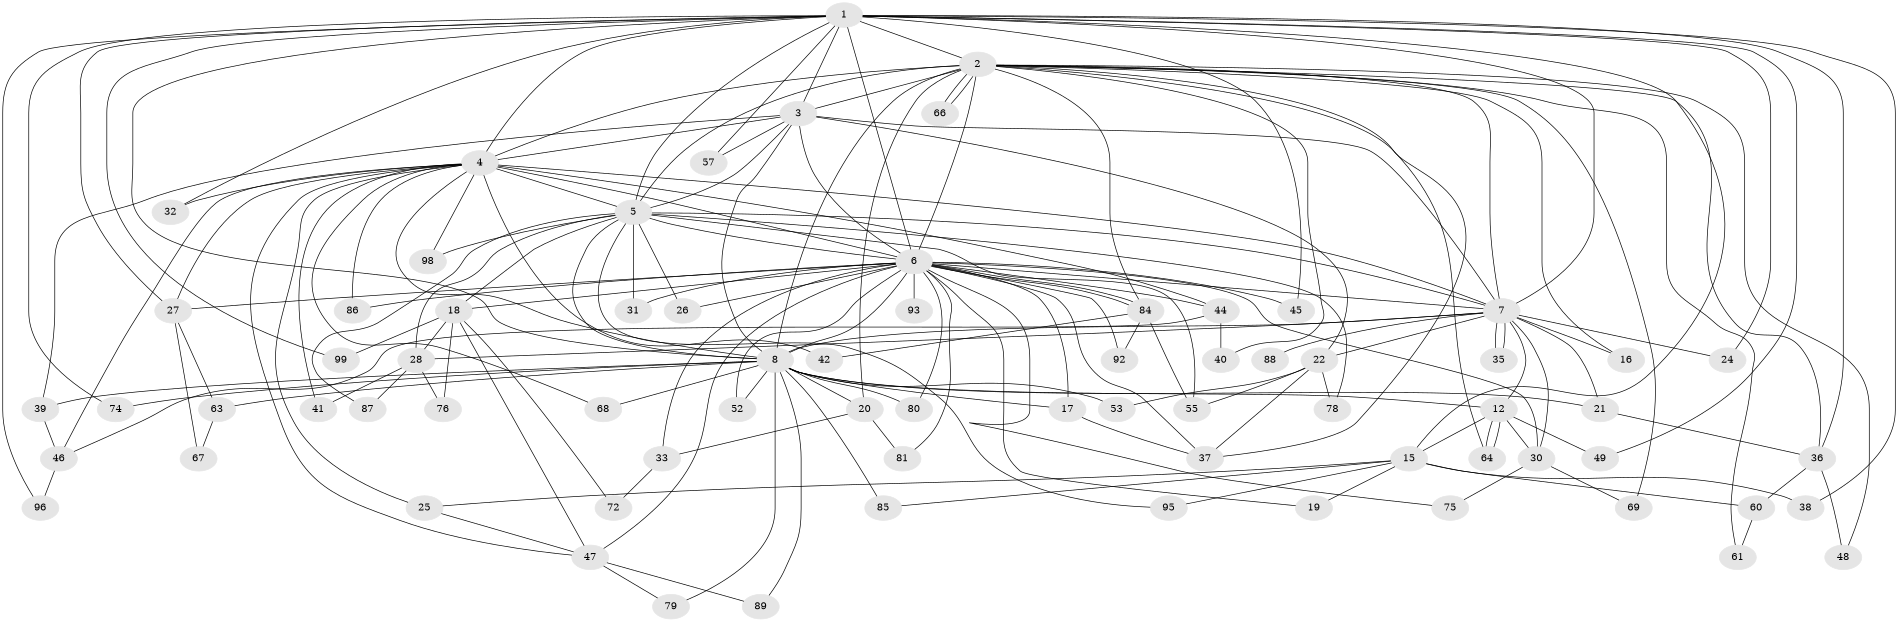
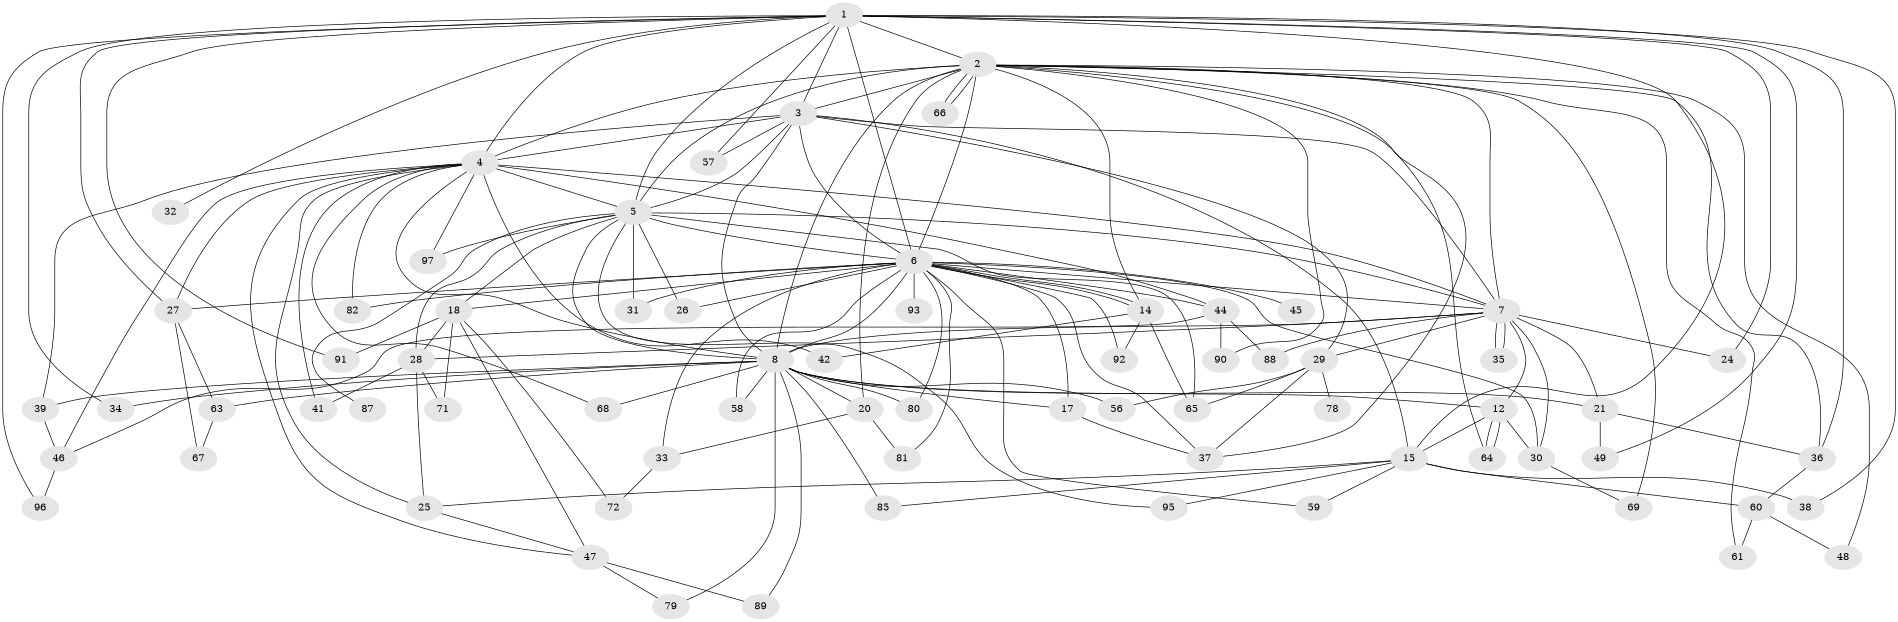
edge "1" -- "7": removed
edge "1" -- "45": removed
edge "1" -- "8": removed
edge "4" -- "32": removed
edge "3" -- "15": added
edge "4" -- "6": removed
edge "5" -- "78": removed
node "98": label "98" -> "97"
node "86": label "86" -> "82"
node "84": label "84" -> "14"
edge "44" -- "88": added
node "99": label "99" -> "91"
node "40": label "40" -> "90"
node "22": label "22" -> "29"
node "16": removed
edge "28" -- "87": now "28" -- "25"
edge "6" -- "47": removed
node "74": label "74" -> "34"
node "76": label "76" -> "71"
node "52": label "52" -> "58"
node "53": label "53" -> "56"
node "55": label "55" -> "65"
edge "12" -- "49": now "21" -- "49"
edge "36" -- "48": now "60" -- "48"
node "19": label "19" -> "59"
node "75": removed
